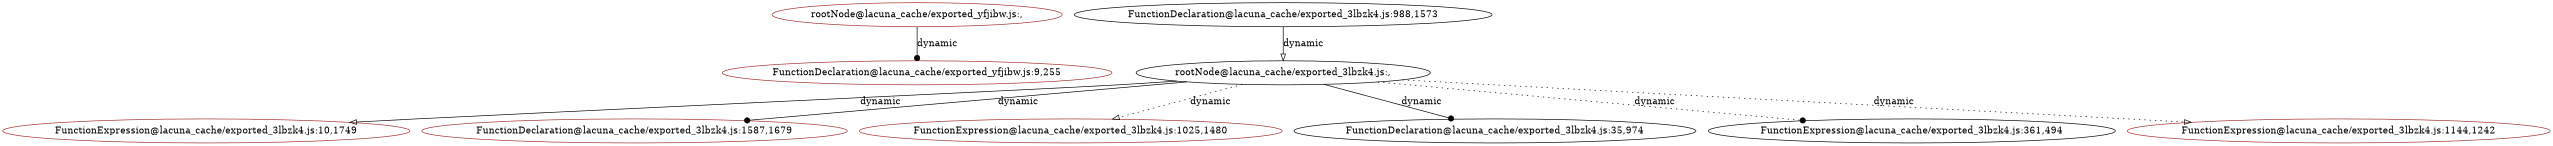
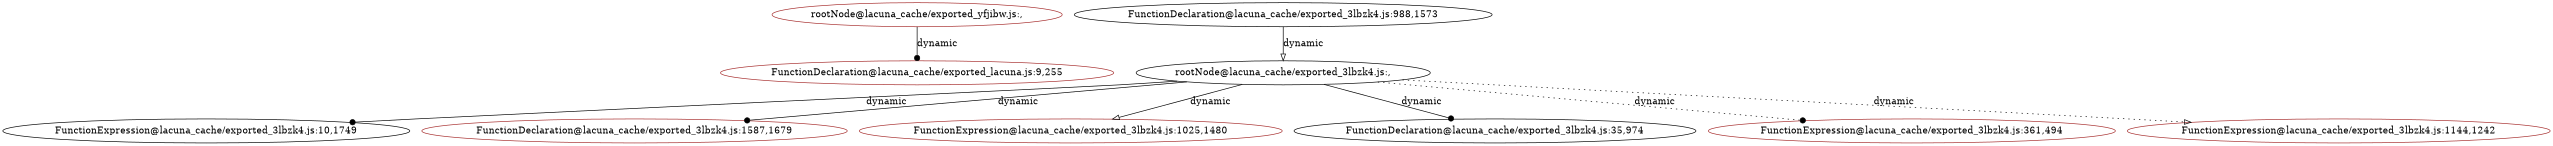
node "FunctionDeclaration@lacuna_cache/exported_yfjibw.js:9,255": label "FunctionDeclaration@lacuna_cache/exported_yfjibw.js:9,255" -> "FunctionDeclaration@lacuna_cache/exported_lacuna.js:9,255"
edge "rootNode@lacuna_cache/exported_3lbzk4.js:," -> "FunctionExpression@lacuna_cache/exported_3lbzk4.js:1025,1480": style dotted -> solid
edge "rootNode@lacuna_cache/exported_3lbzk4.js:," -> "FunctionExpression@lacuna_cache/exported_3lbzk4.js:10,1749": arrowhead onormal -> dot
node "FunctionExpression@lacuna_cache/exported_3lbzk4.js:10,1749": color brown -> black
node "FunctionExpression@lacuna_cache/exported_3lbzk4.js:361,494": color black -> brown
